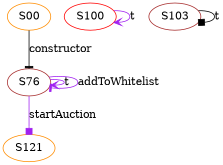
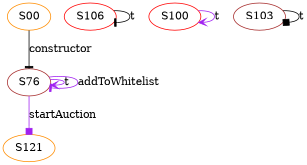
node "S106": added
